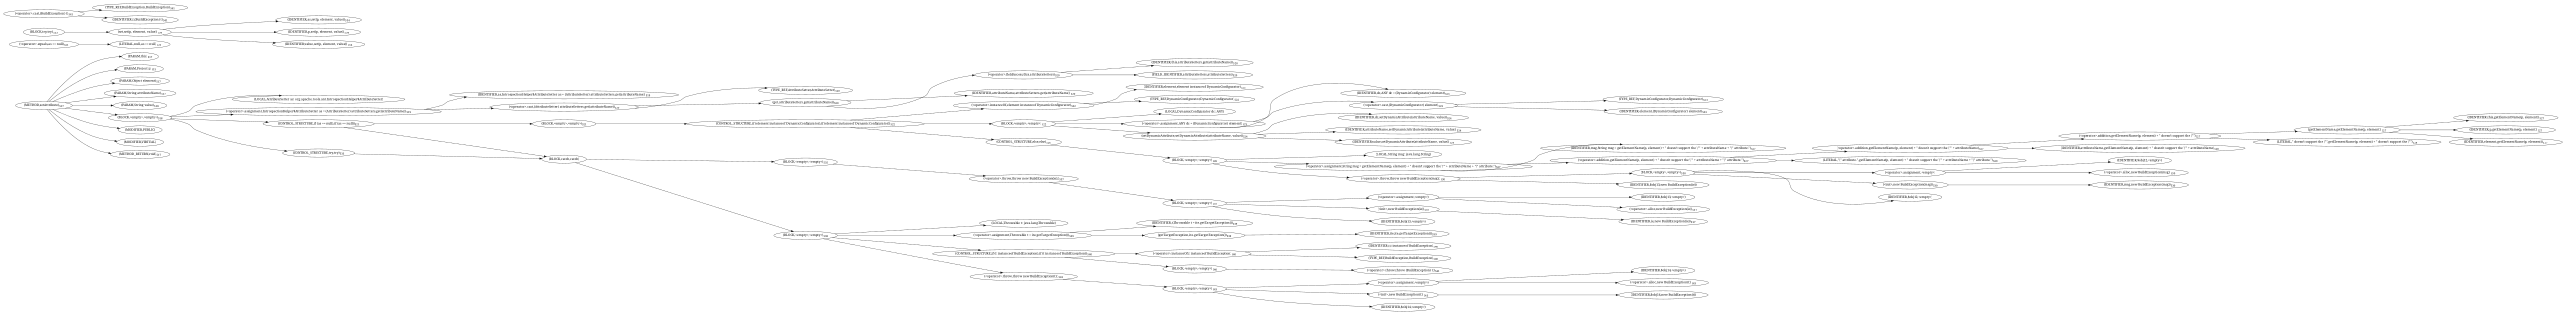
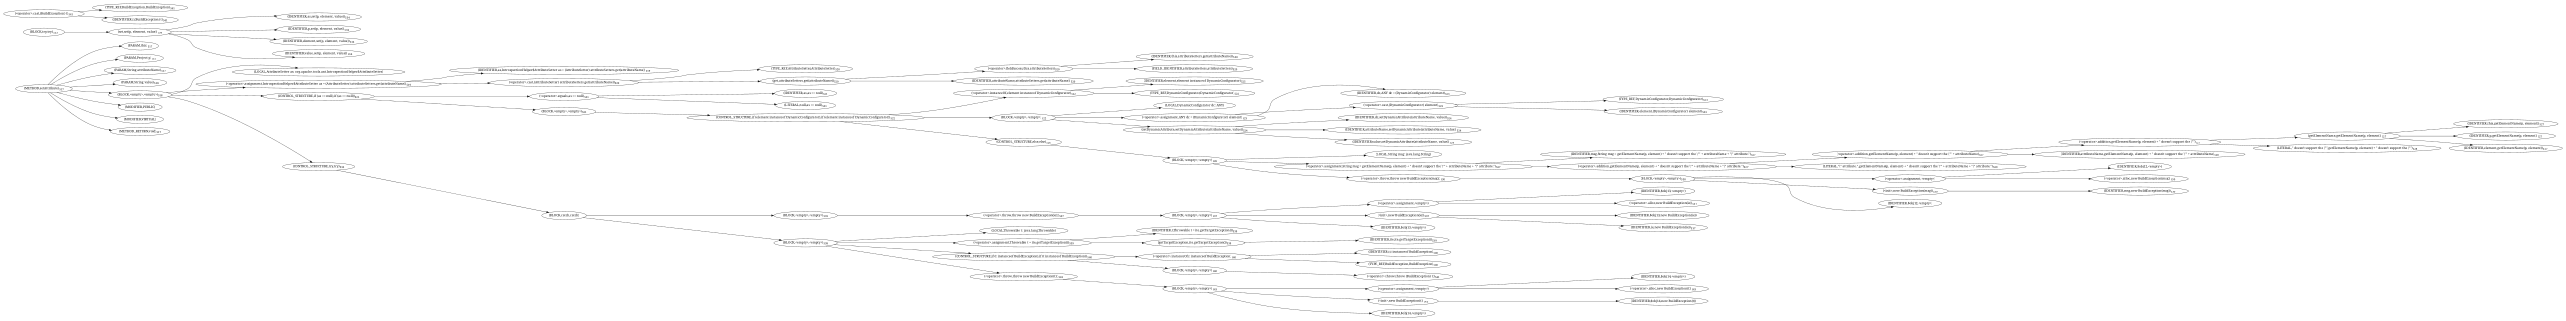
node "(IDENTIFIER,element,set(p, element, value))": added
node "(PARAM,Object element)": removed
node "(IDENTIFIER,as,as == null)": added
edge "(CONTROL_STRUCTURE,if (as == null),if (as == null))" -> "(BLOCK,catch,catch)": now "(CONTROL_STRUCTURE,if (as == null),if (as == null))" -> "(<operator>.equals,as == null)"
edge "(<operator>.throw,throw new BuildException(msg);)" -> "(IDENTIFIER,$obj13,new BuildException(ie))": now "(<init>,new BuildException(ie))" -> "(IDENTIFIER,$obj13,new BuildException(ie))"
